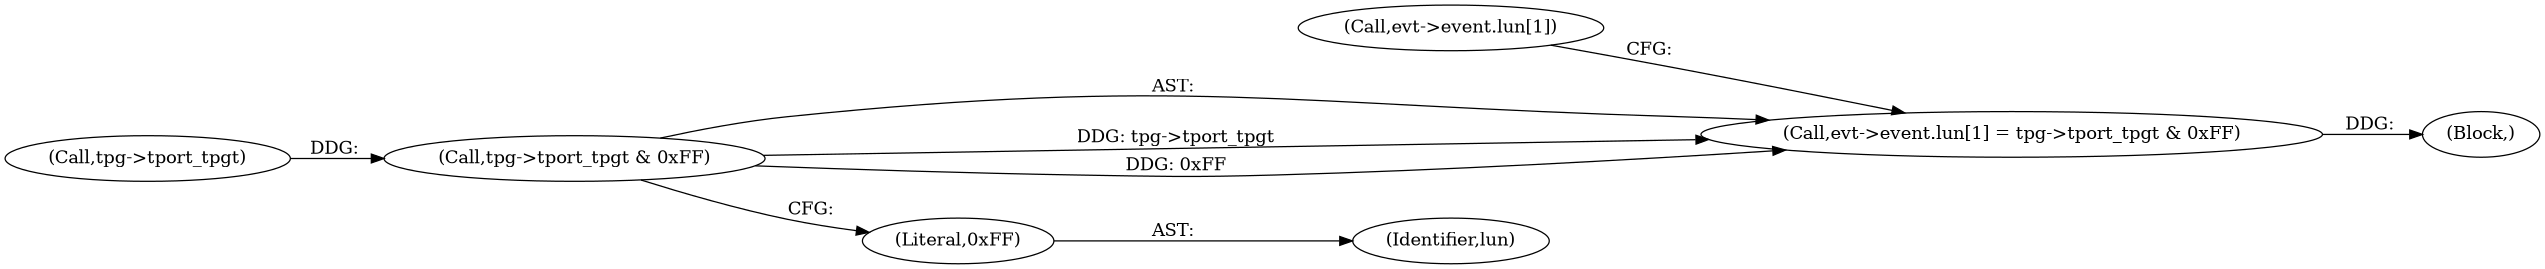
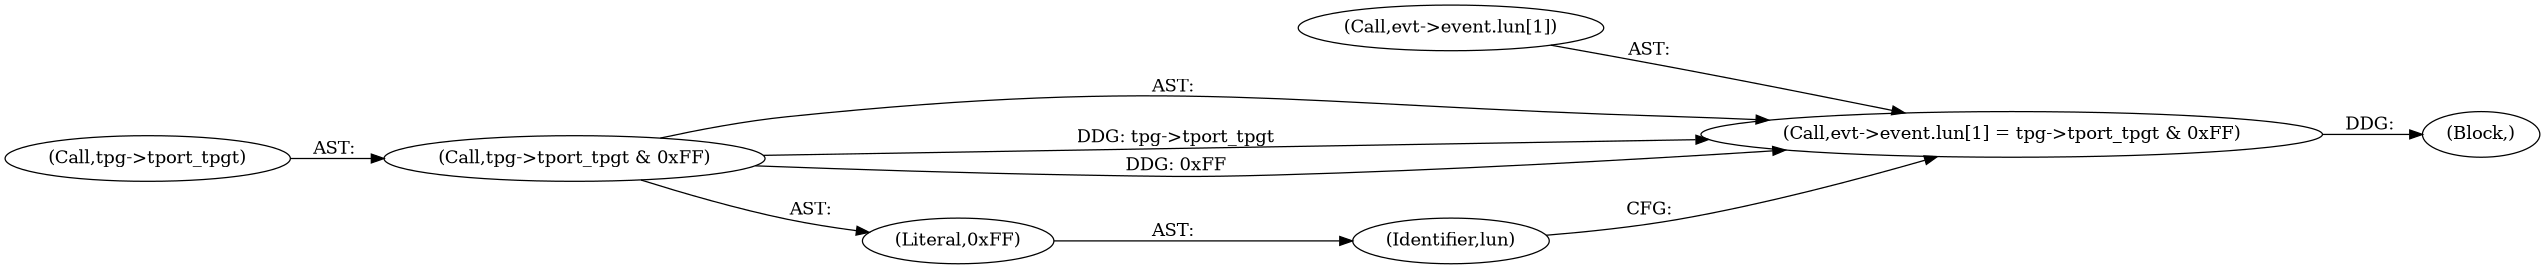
edge "(Call,evt->event.lun[1])" -> "(Call,evt->event.lun[1] = tpg->tport_tpgt & 0xFF)": label "CFG: " -> "AST: "
edge "(Call,tpg->tport_tpgt)" -> "(Call,tpg->tport_tpgt & 0xFF)": label "DDG: " -> "AST: "
edge "(Identifier,lun)" -> "(Call,evt->event.lun[1] = tpg->tport_tpgt & 0xFF)": added, label "CFG:"
edge "(Call,tpg->tport_tpgt & 0xFF)" -> "(Literal,0xFF)": label "CFG: " -> "AST: "
